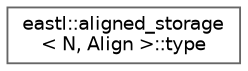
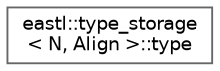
node "eastl::aligned_storage < N, Align >::type": label "eastl::aligned_storage < N, Align >::type" -> "eastl::type_storage < N, Align >::type"
